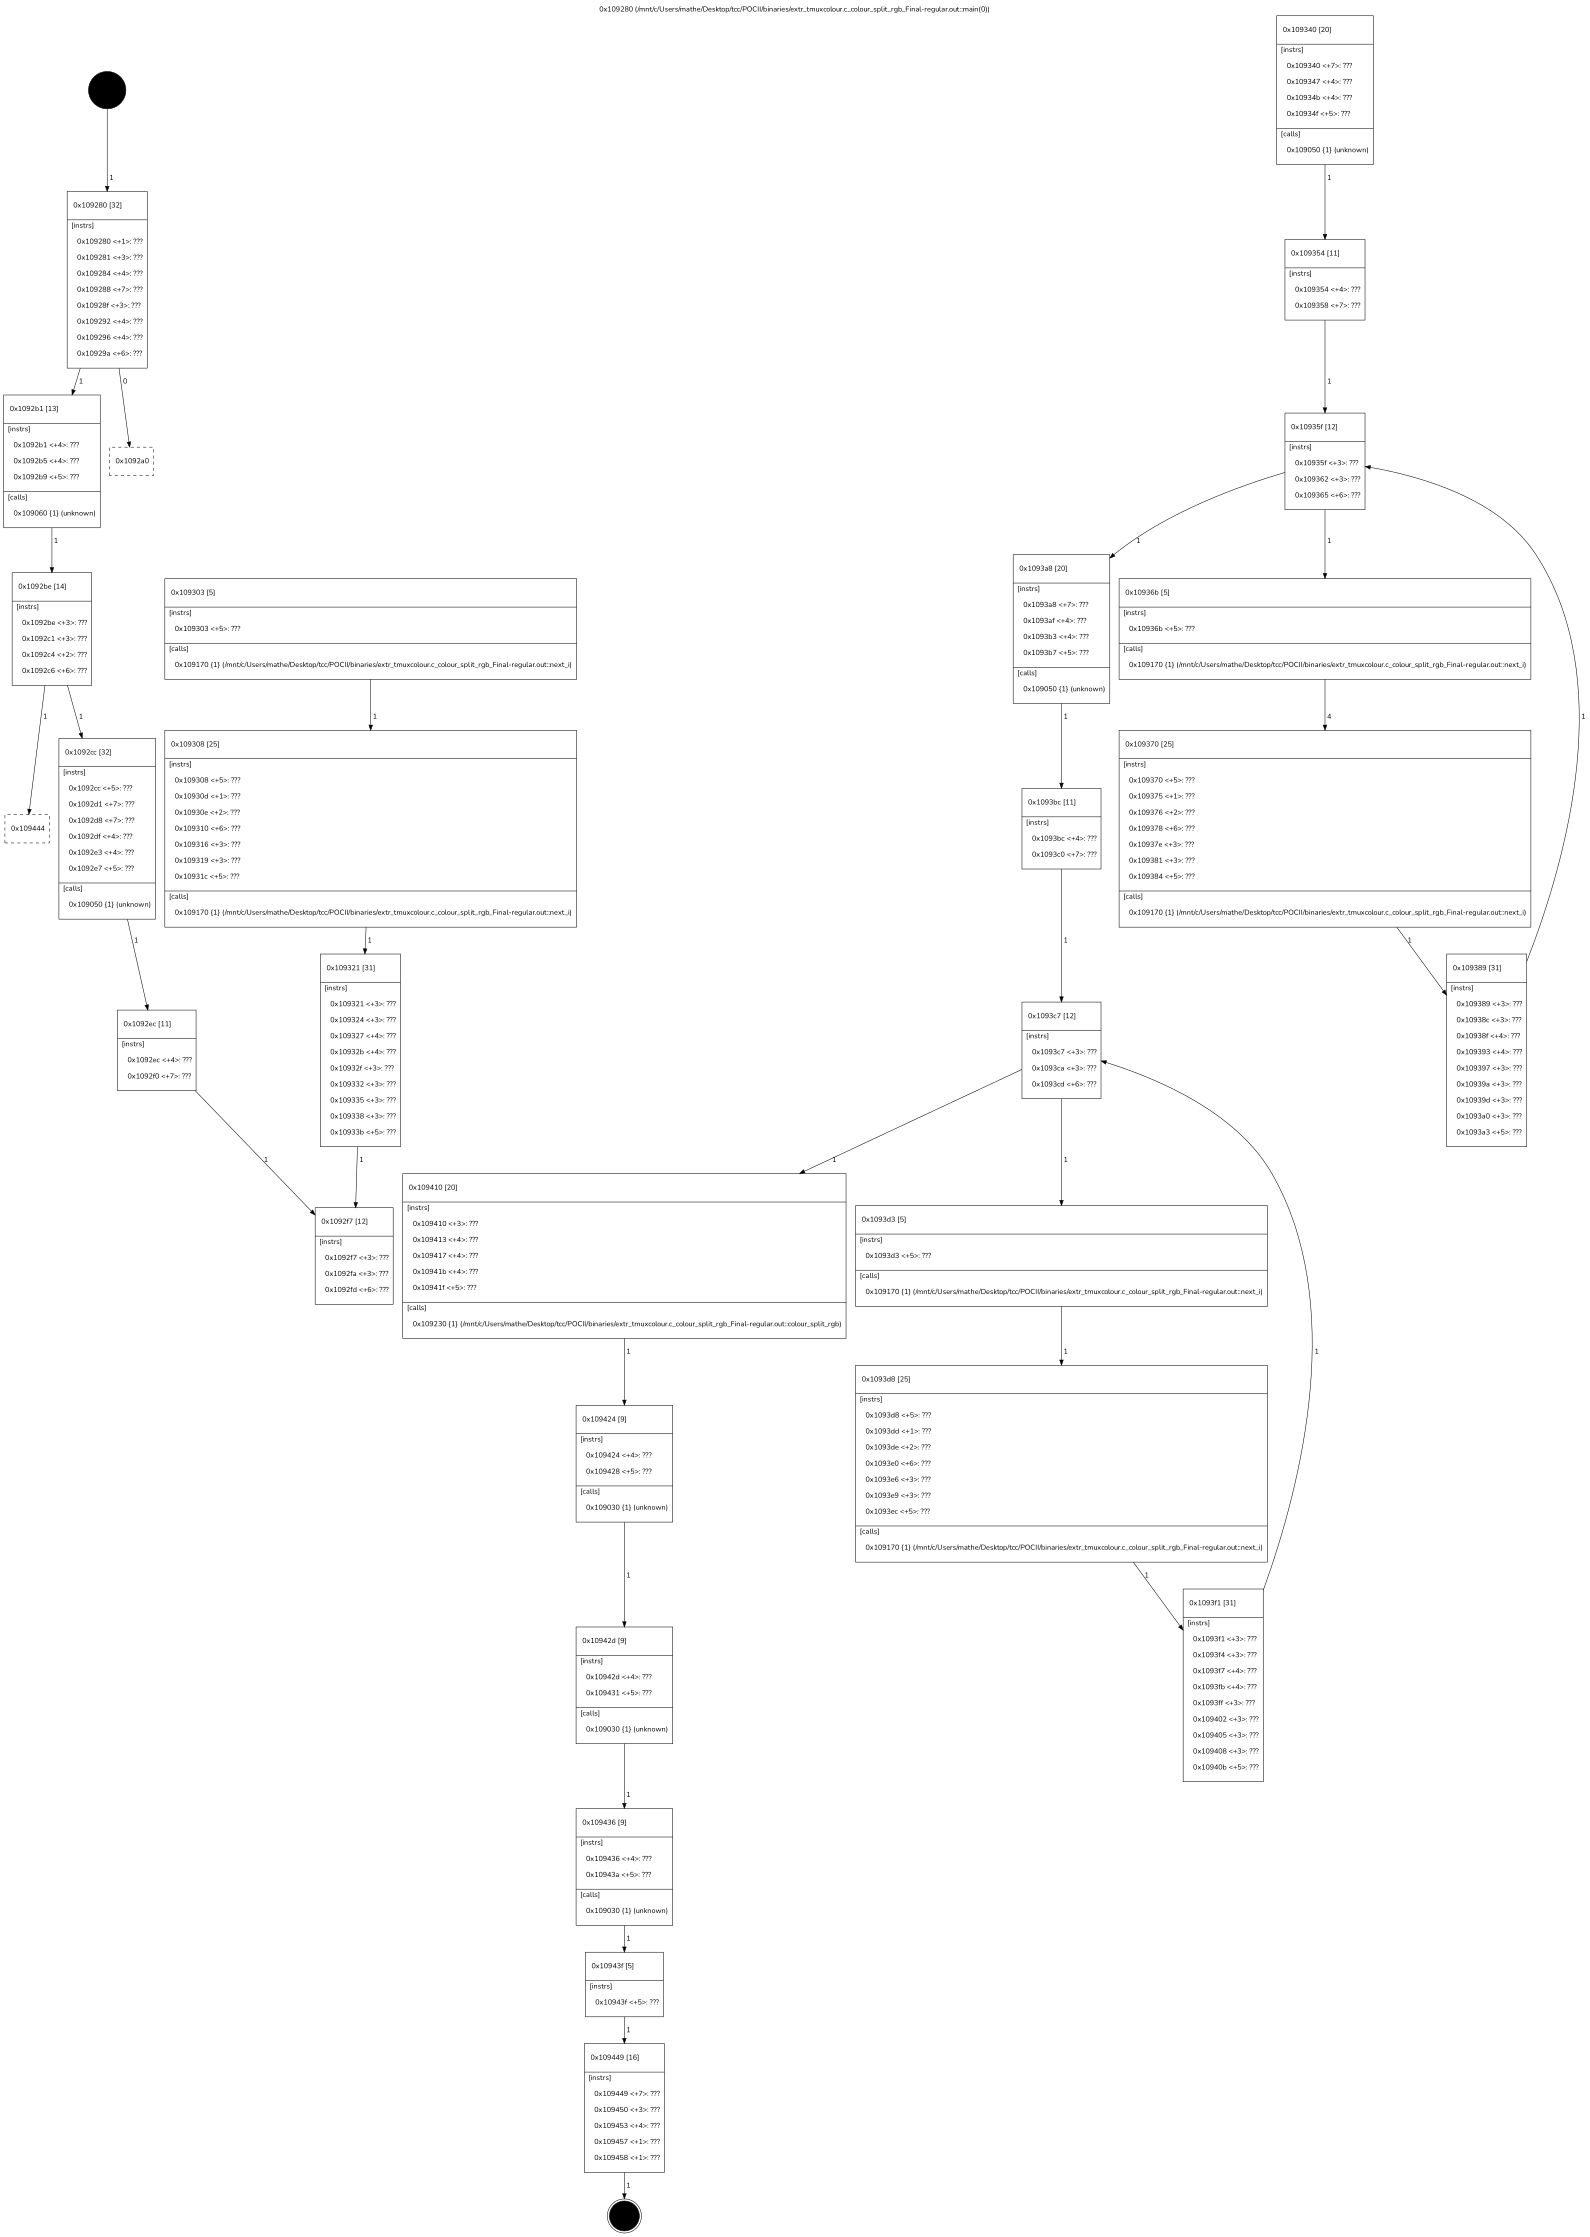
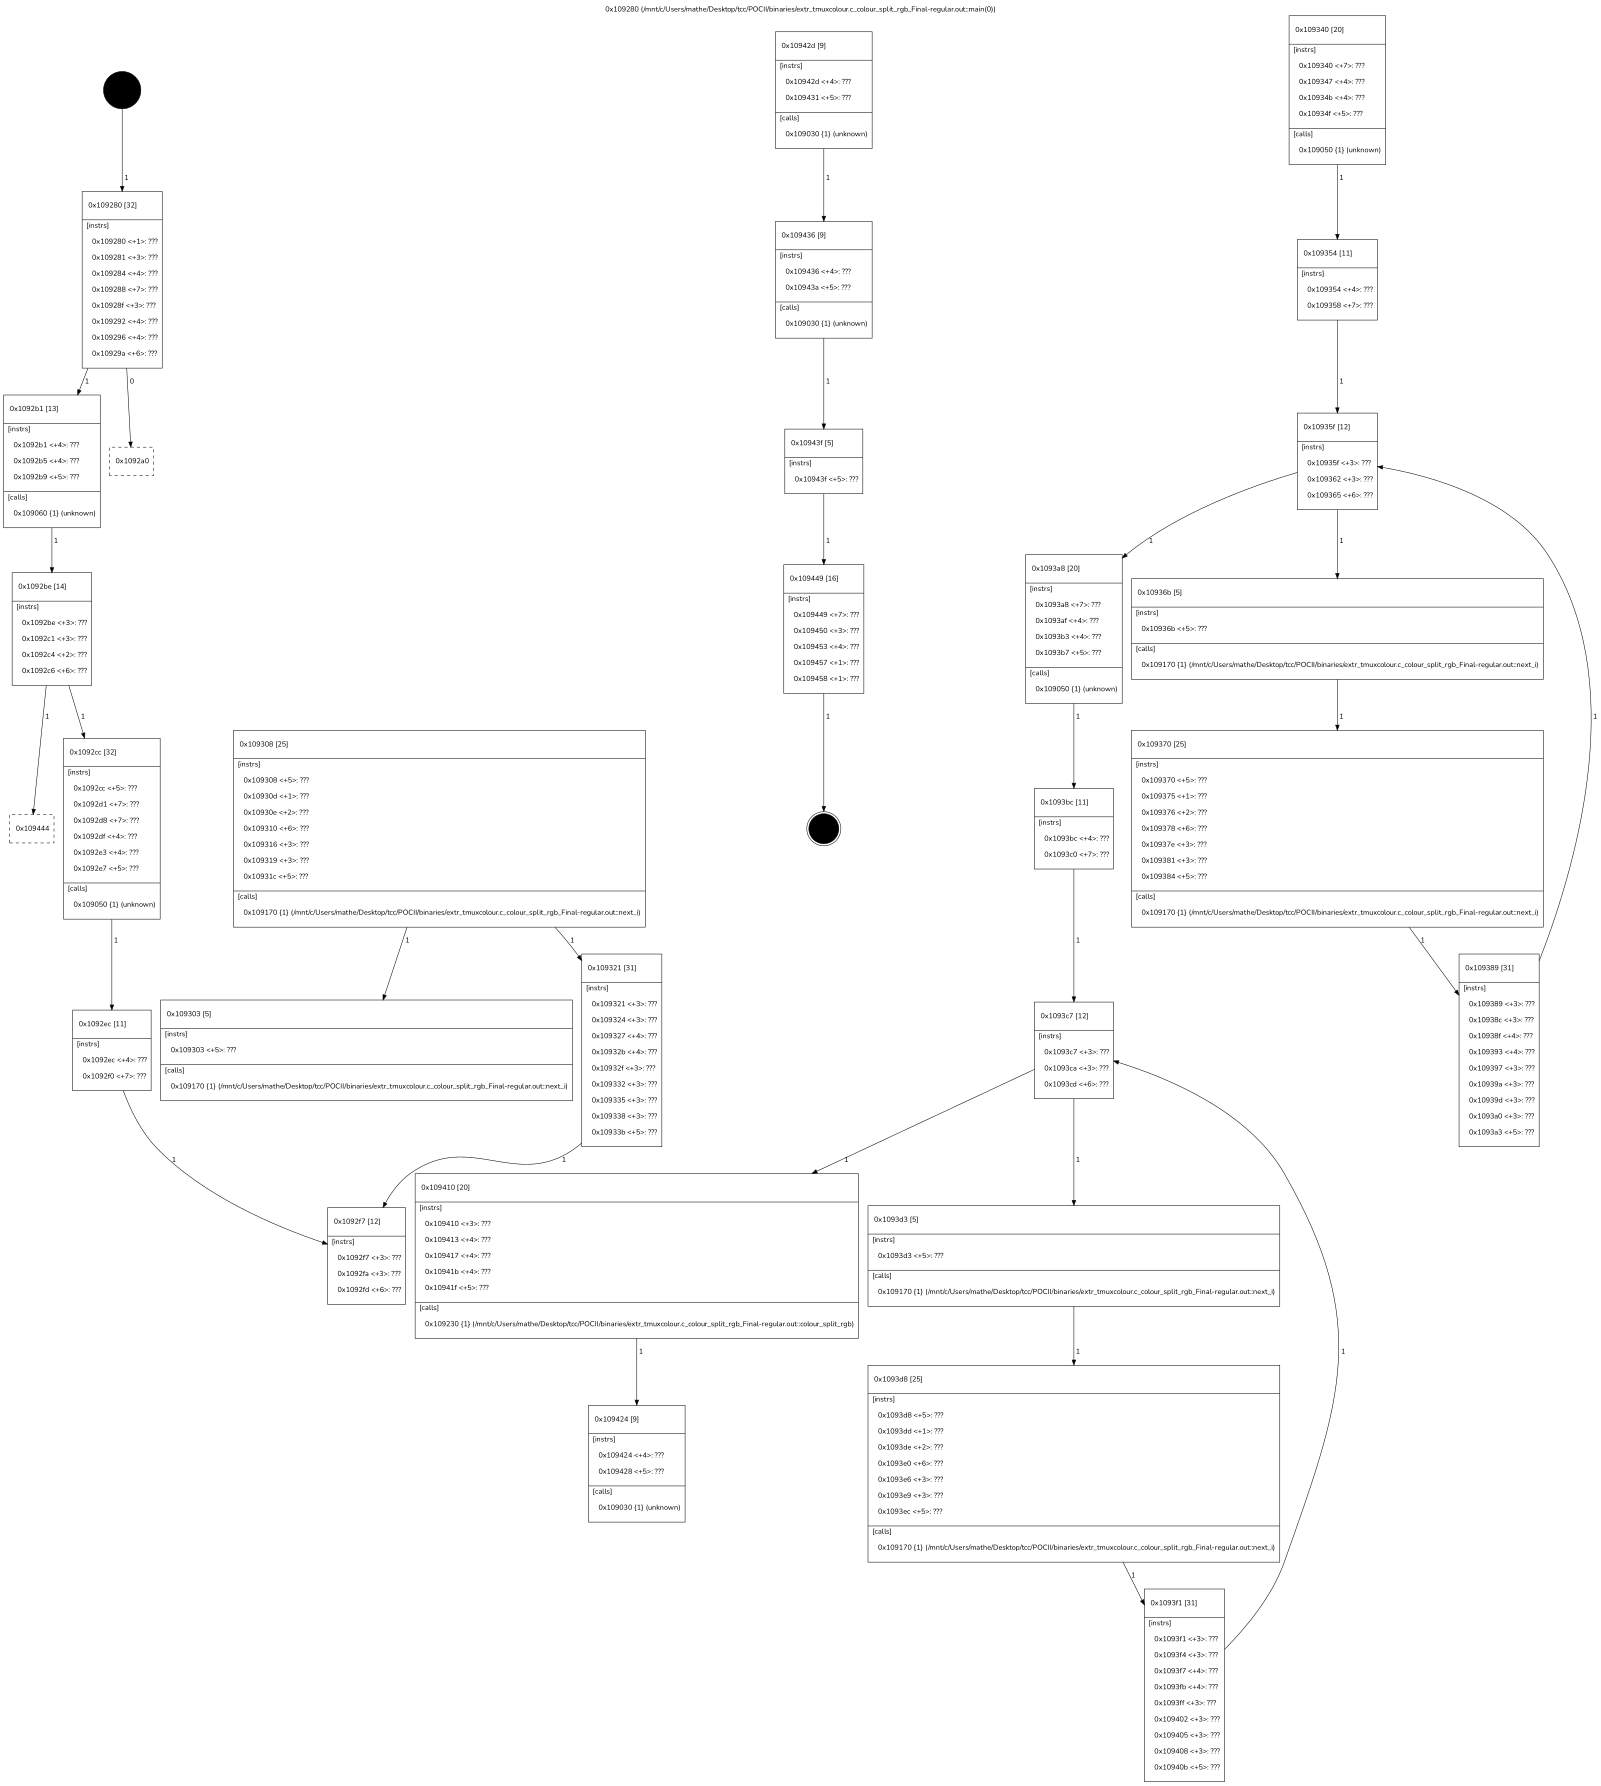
edge "0x109303 [5]" -> "0x109308 [25]": reversed
edge "0x10936b [5]" -> "0x109370 [25]": label " 4" -> " 1"
edge "0x109424 [9]" -> "0x10942d [9]": removed, label "1"
